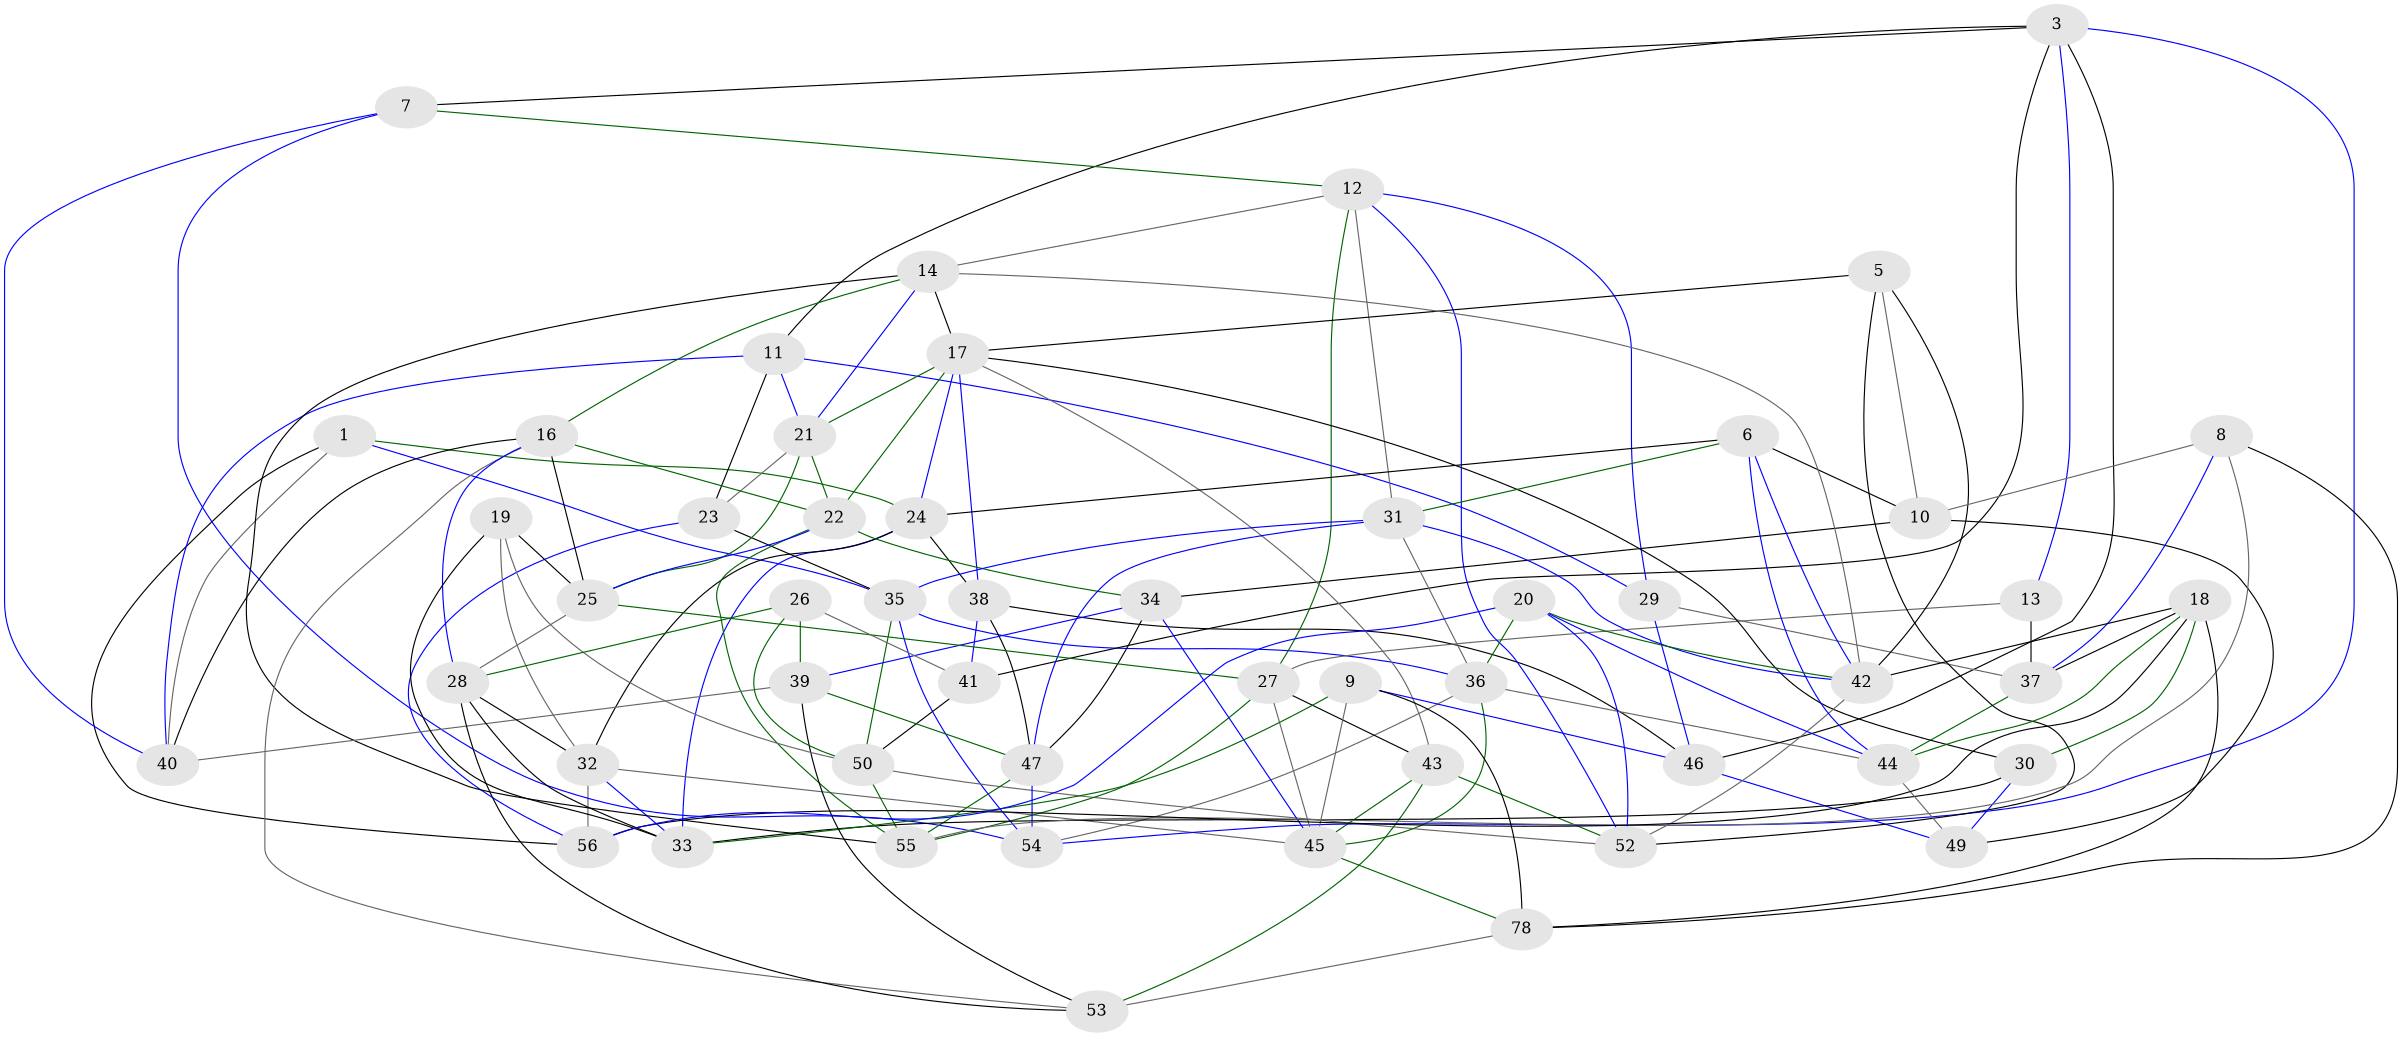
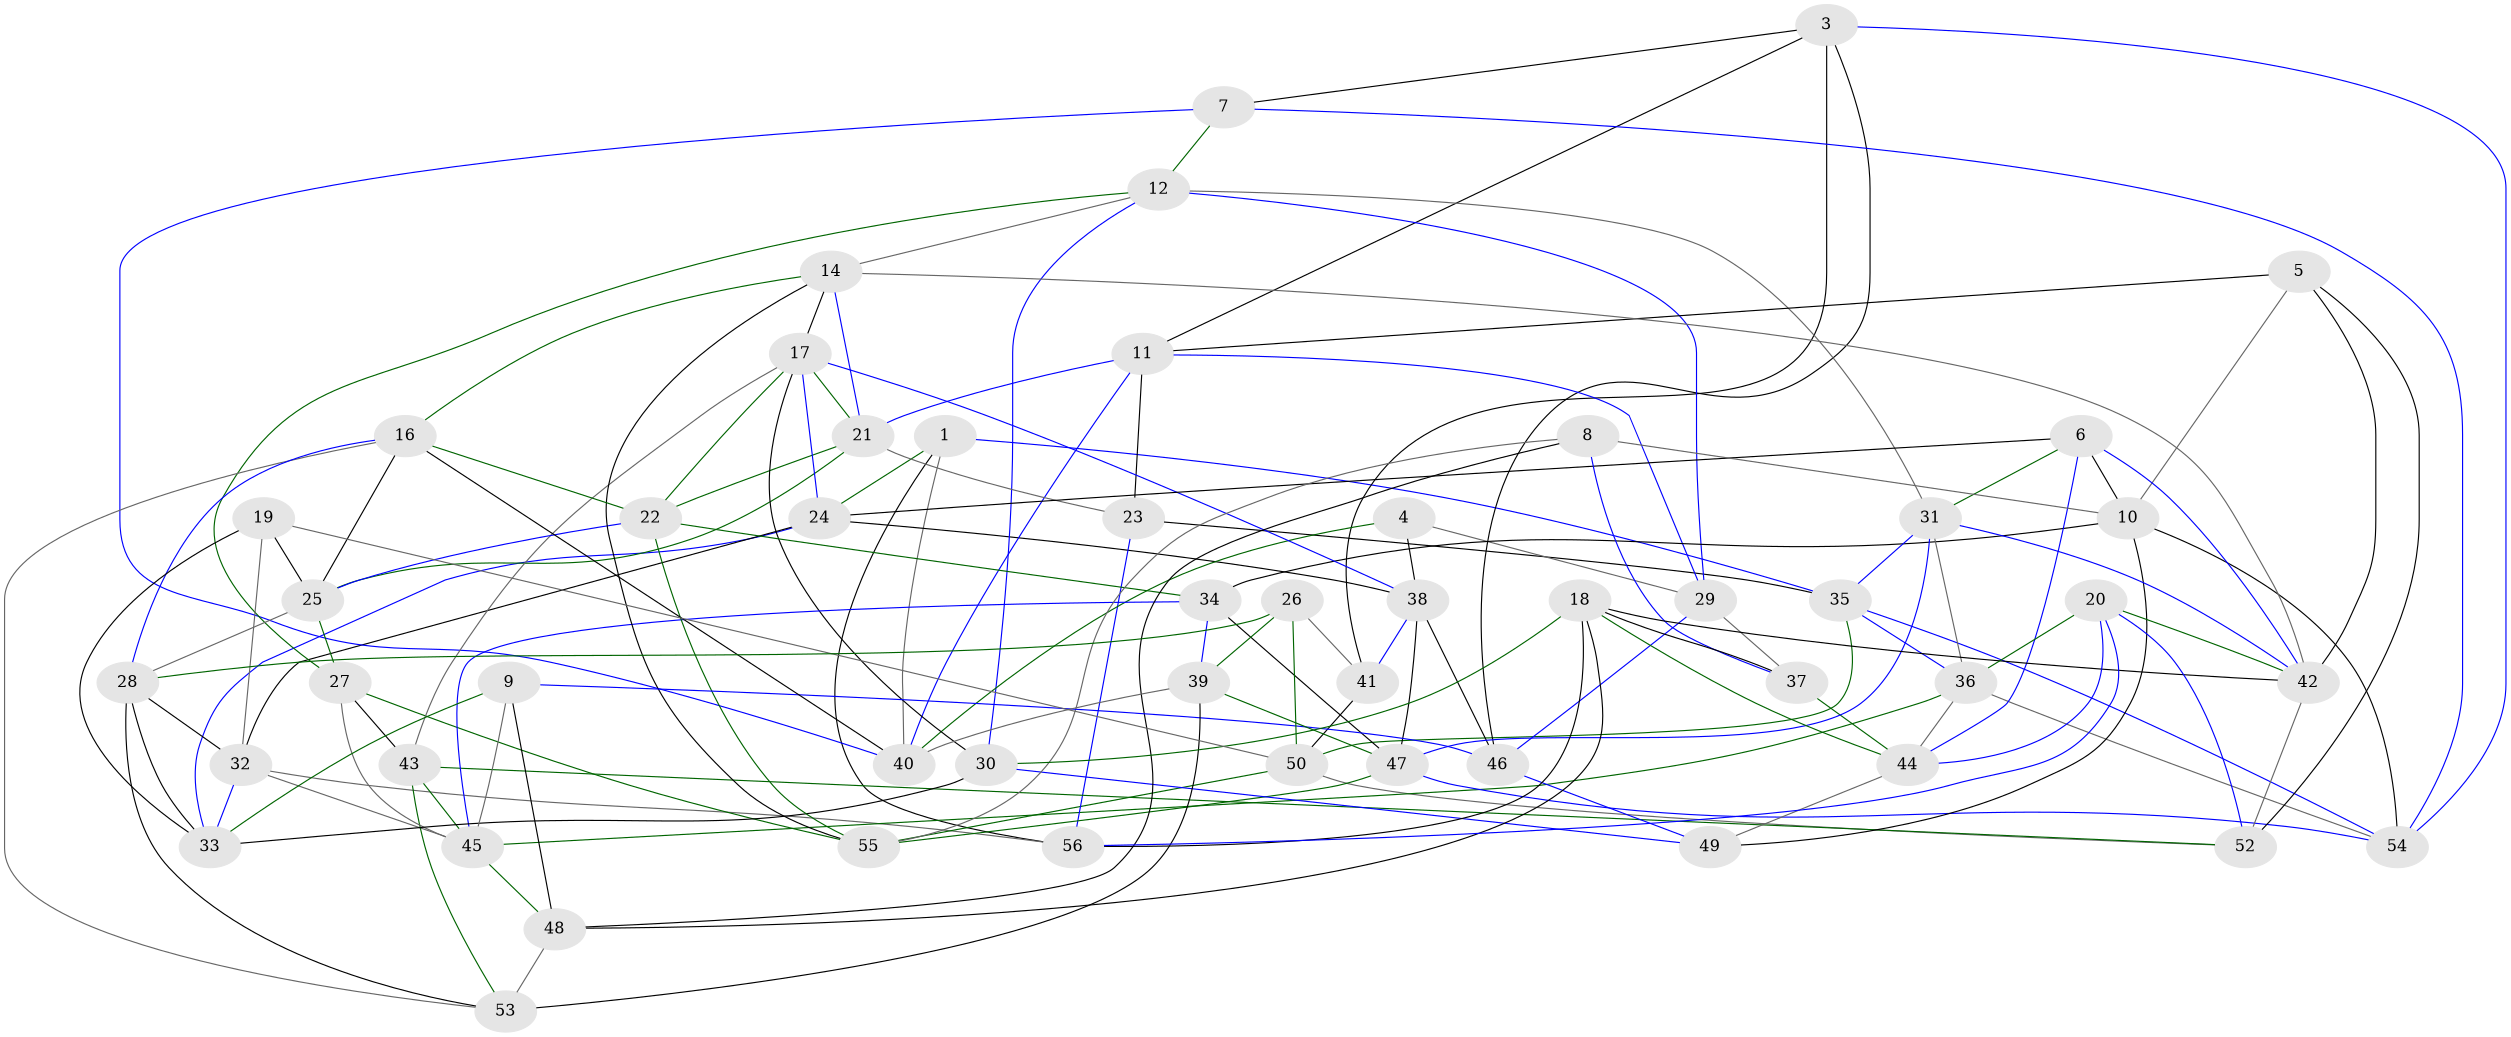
edge "5" -- "17": now "5" -- "11"
node "4": added
edge "12" -- "52": now "12" -- "30"
node "13": removed
edge "10" -- "54": added
node "78": label "78" -> "48"
